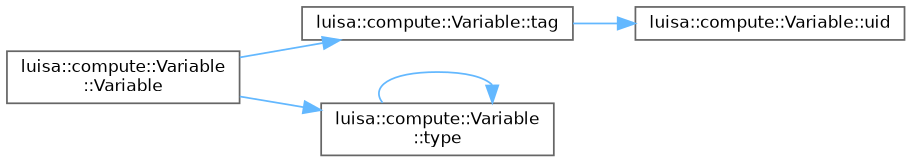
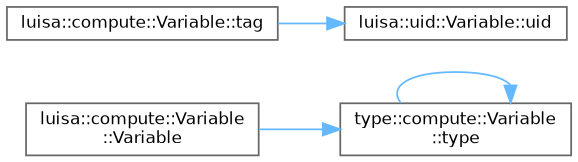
node "luisa::compute::Variable::uid": label "luisa::compute::Variable::uid" -> "luisa::uid::Variable::uid"
edge "luisa::compute::Variable ::Variable" -> "luisa::compute::Variable::tag": removed
node "luisa::compute::Variable ::type": label "luisa::compute::Variable ::type" -> "type::compute::Variable ::type"
